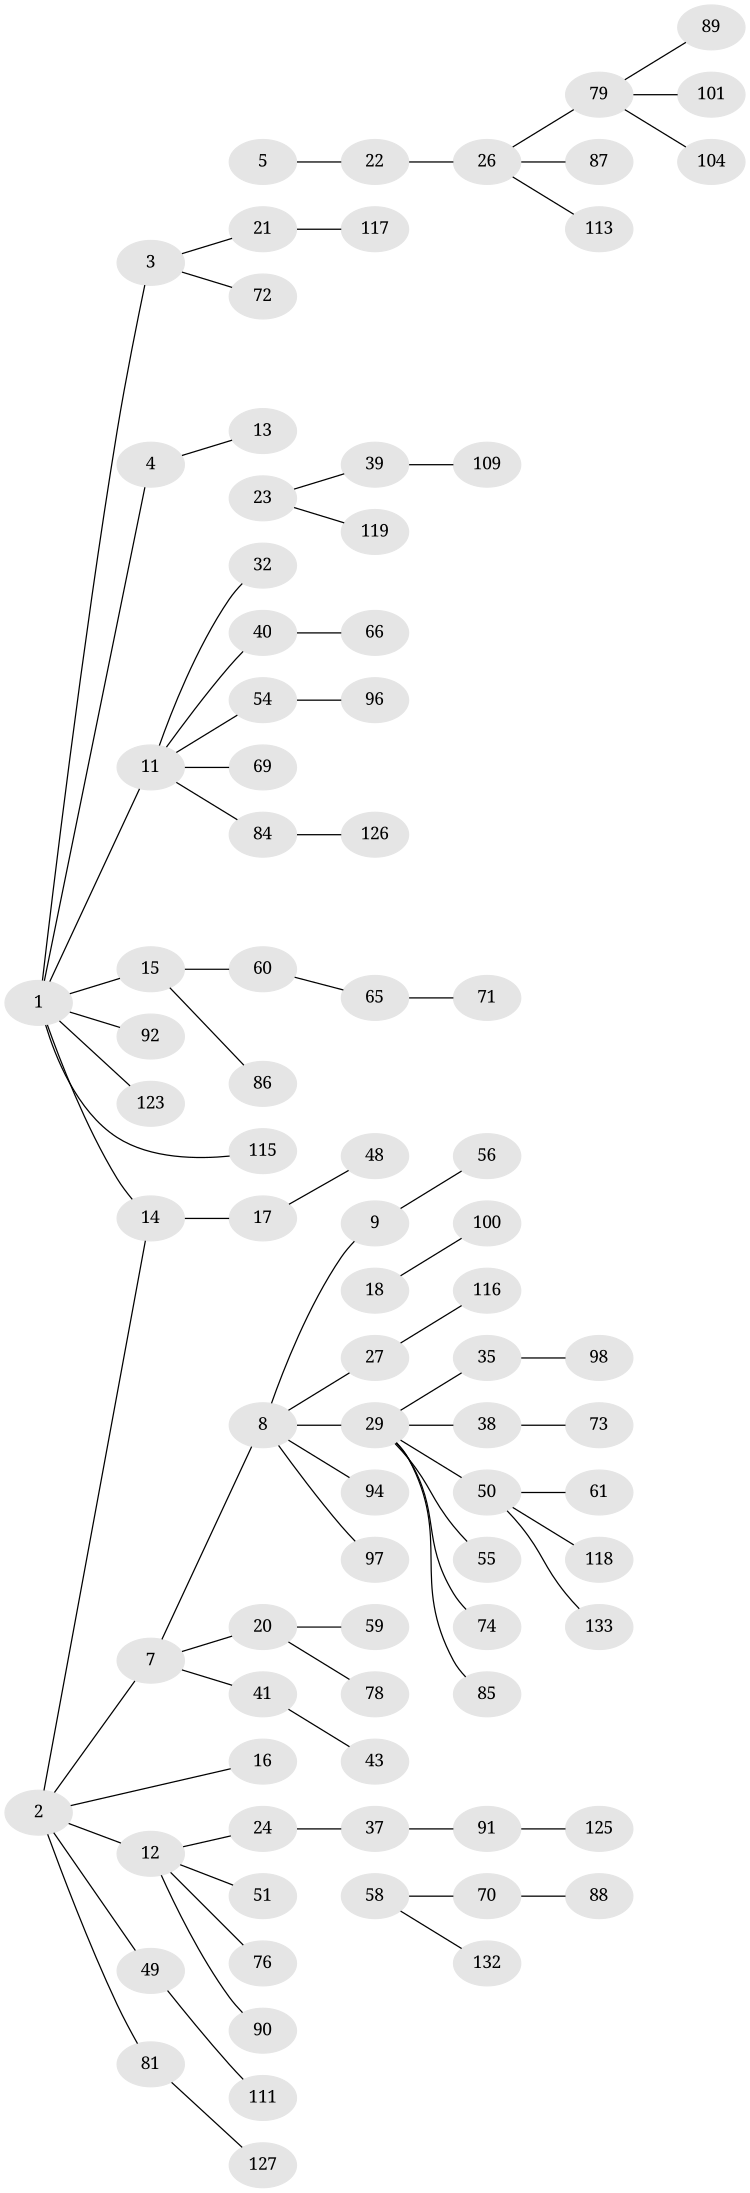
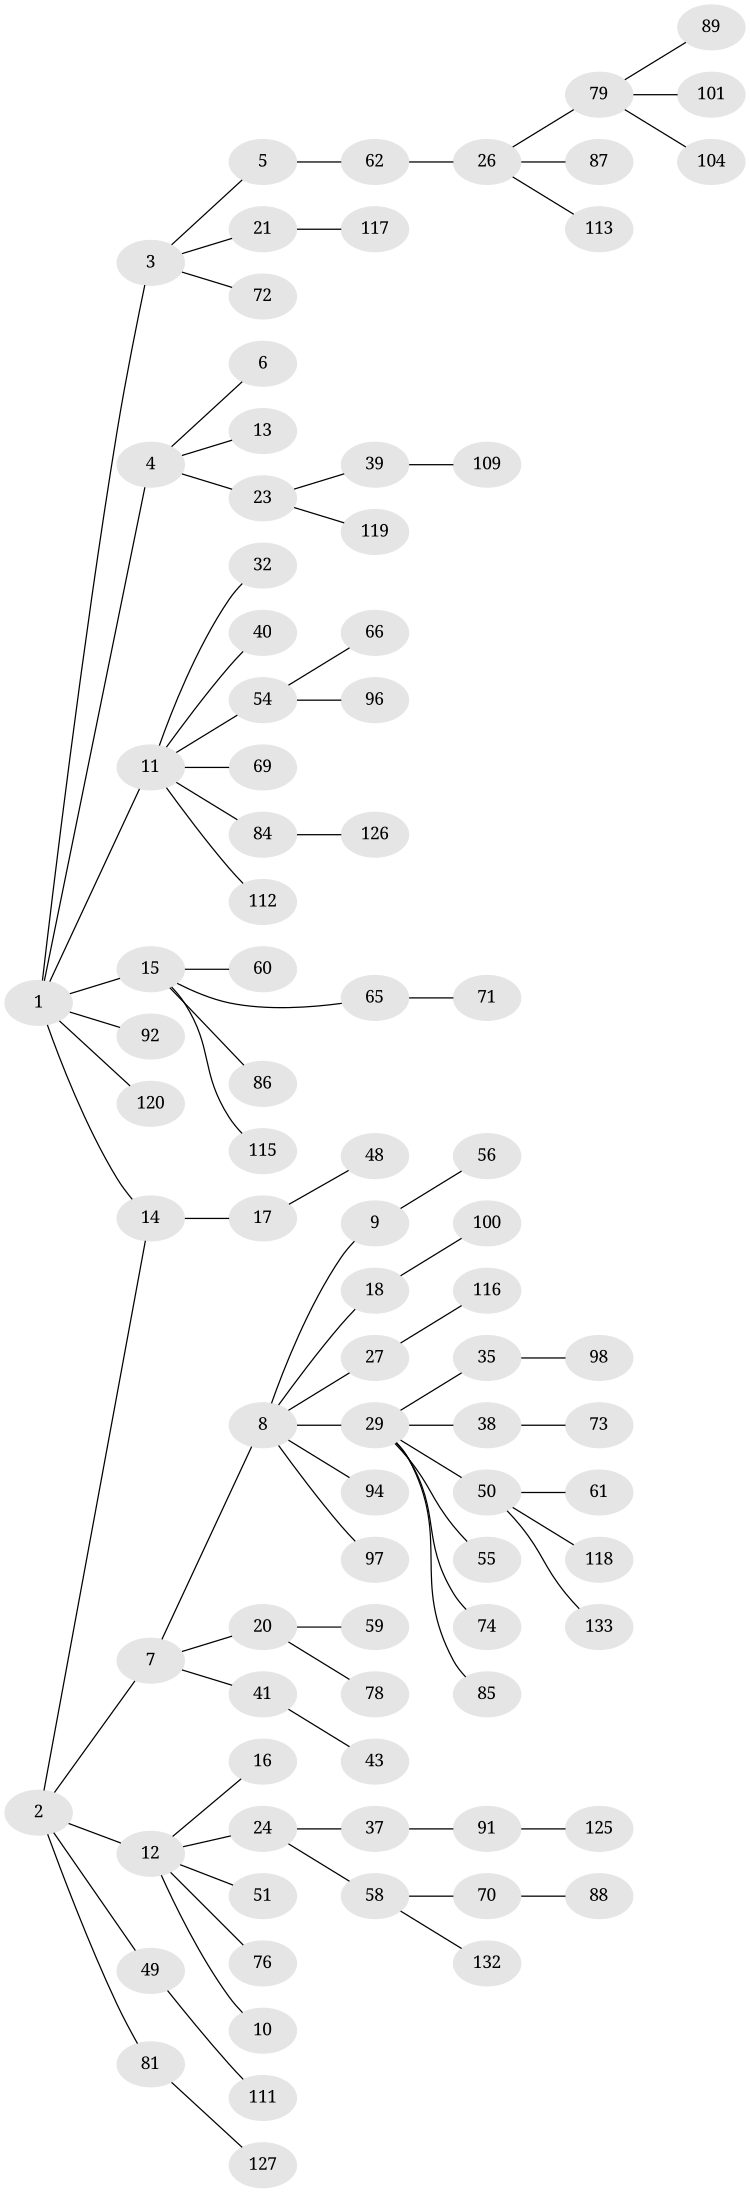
node "22": label "22" -> "62"
edge "5" -- "3": added
node "6": added
edge "4" -- "23": added
edge "40" -- "66": now "54" -- "66"
node "112": added
edge "60" -- "65": now "15" -- "65"
node "123": label "123" -> "120"
edge "1" -- "115": now "15" -- "115"
edge "18" -- "8": added
edge "16" -- "2": now "16" -- "12"
edge "24" -- "58": added
node "90": label "90" -> "10"
